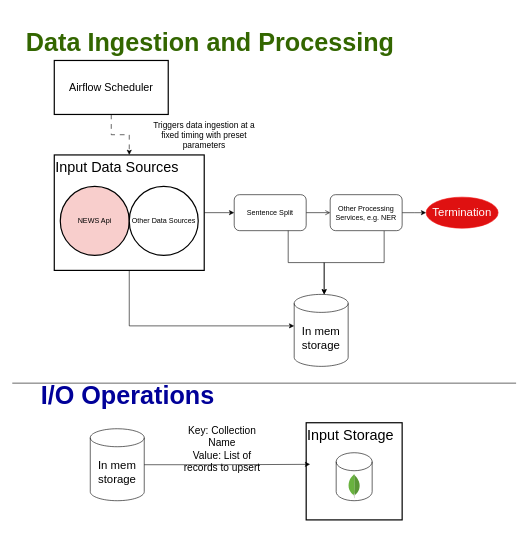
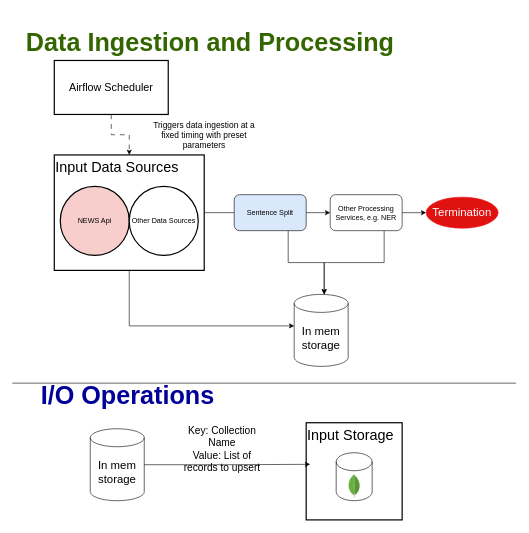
edge "Input Data Sources" -> "Sentence Split": arrowhead classic -> none
node "Sentence Split": fillcolor #ffffff -> #dae8fc
edge "Sentence Split" -> "Other Processing Services, e.g. NER": arrowhead open -> classic
